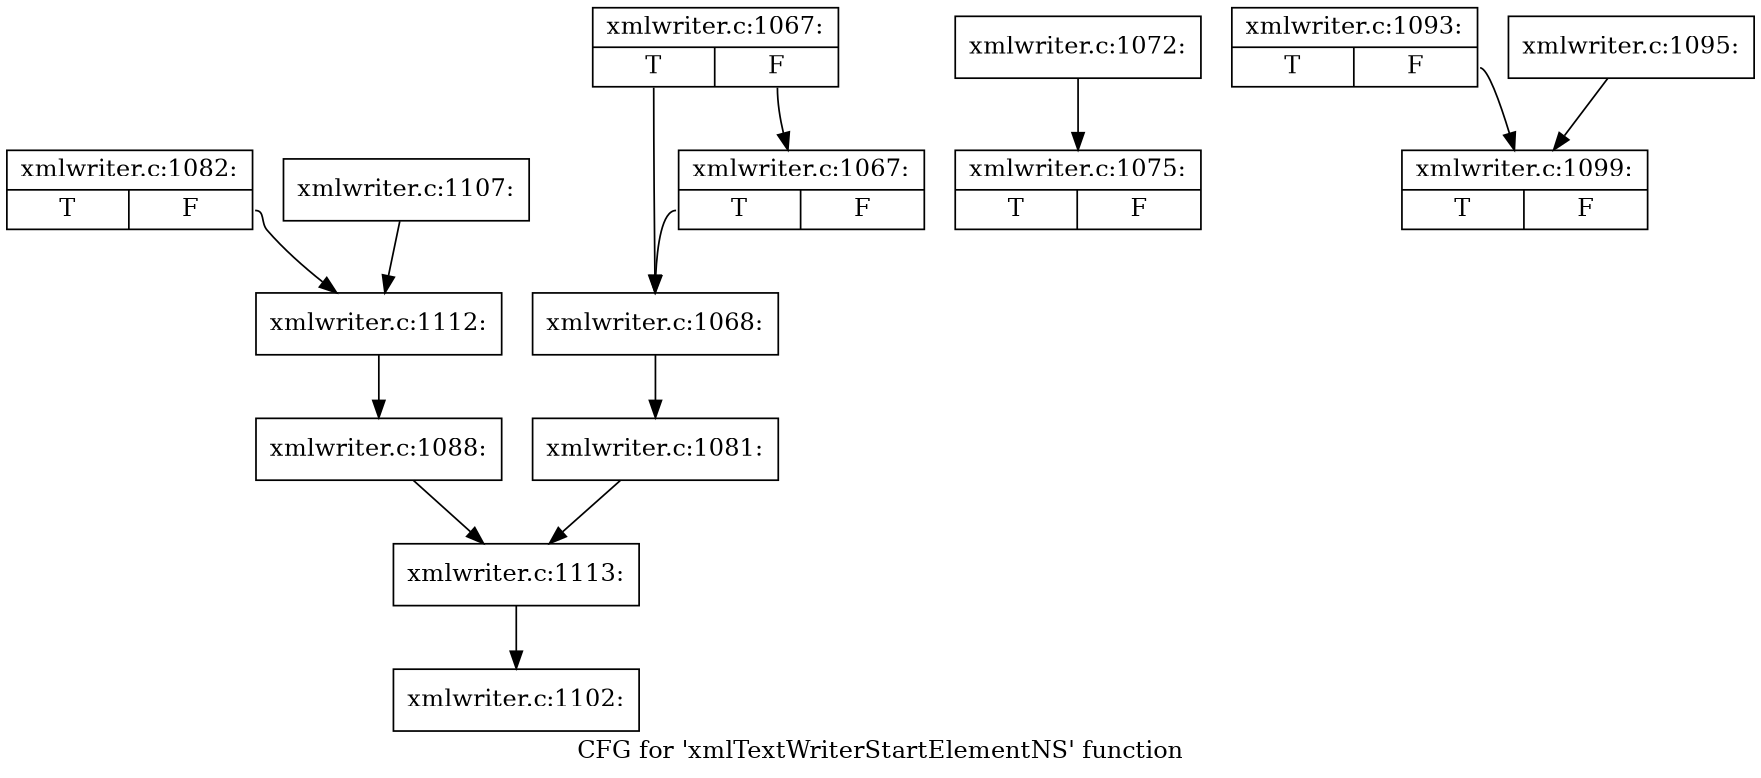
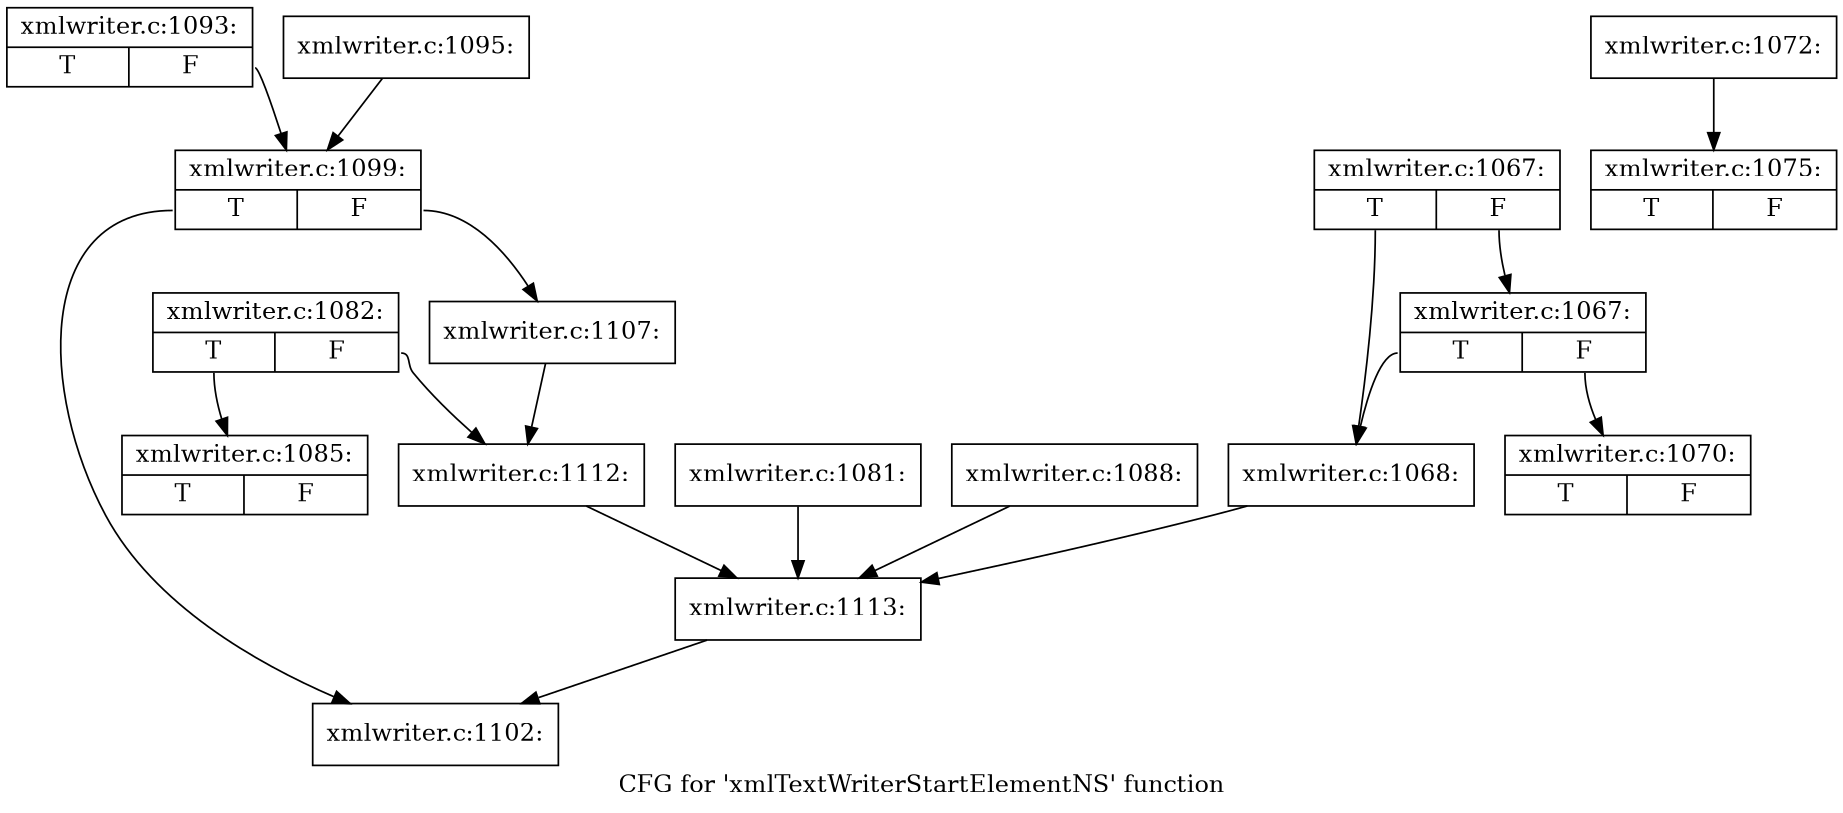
edge "xmlwriter.c:1099:" -> "xmlwriter.c:1107:": added
edge "xmlwriter.c:1112:" -> "xmlwriter.c:1088:": now "xmlwriter.c:1112:" -> "xmlwriter.c:1113:"
edge "xmlwriter.c:1068:" -> "xmlwriter.c:1081:": now "xmlwriter.c:1068:" -> "xmlwriter.c:1113:"
node "xmlwriter.c:1085:": added
node "xmlwriter.c:1070:": added
edge "xmlwriter.c:1099:" -> "xmlwriter.c:1102:": added
